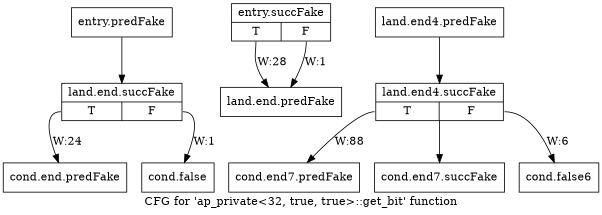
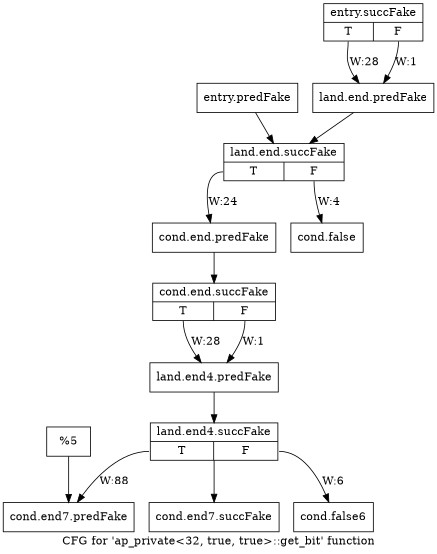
edge "land.end.predFake" -> "land.end.succFake": added
edge "land.end.succFake" -> "cond.false": label "W:1" -> "W:4"
node "cond.end.succFake": added
node "%5": added
